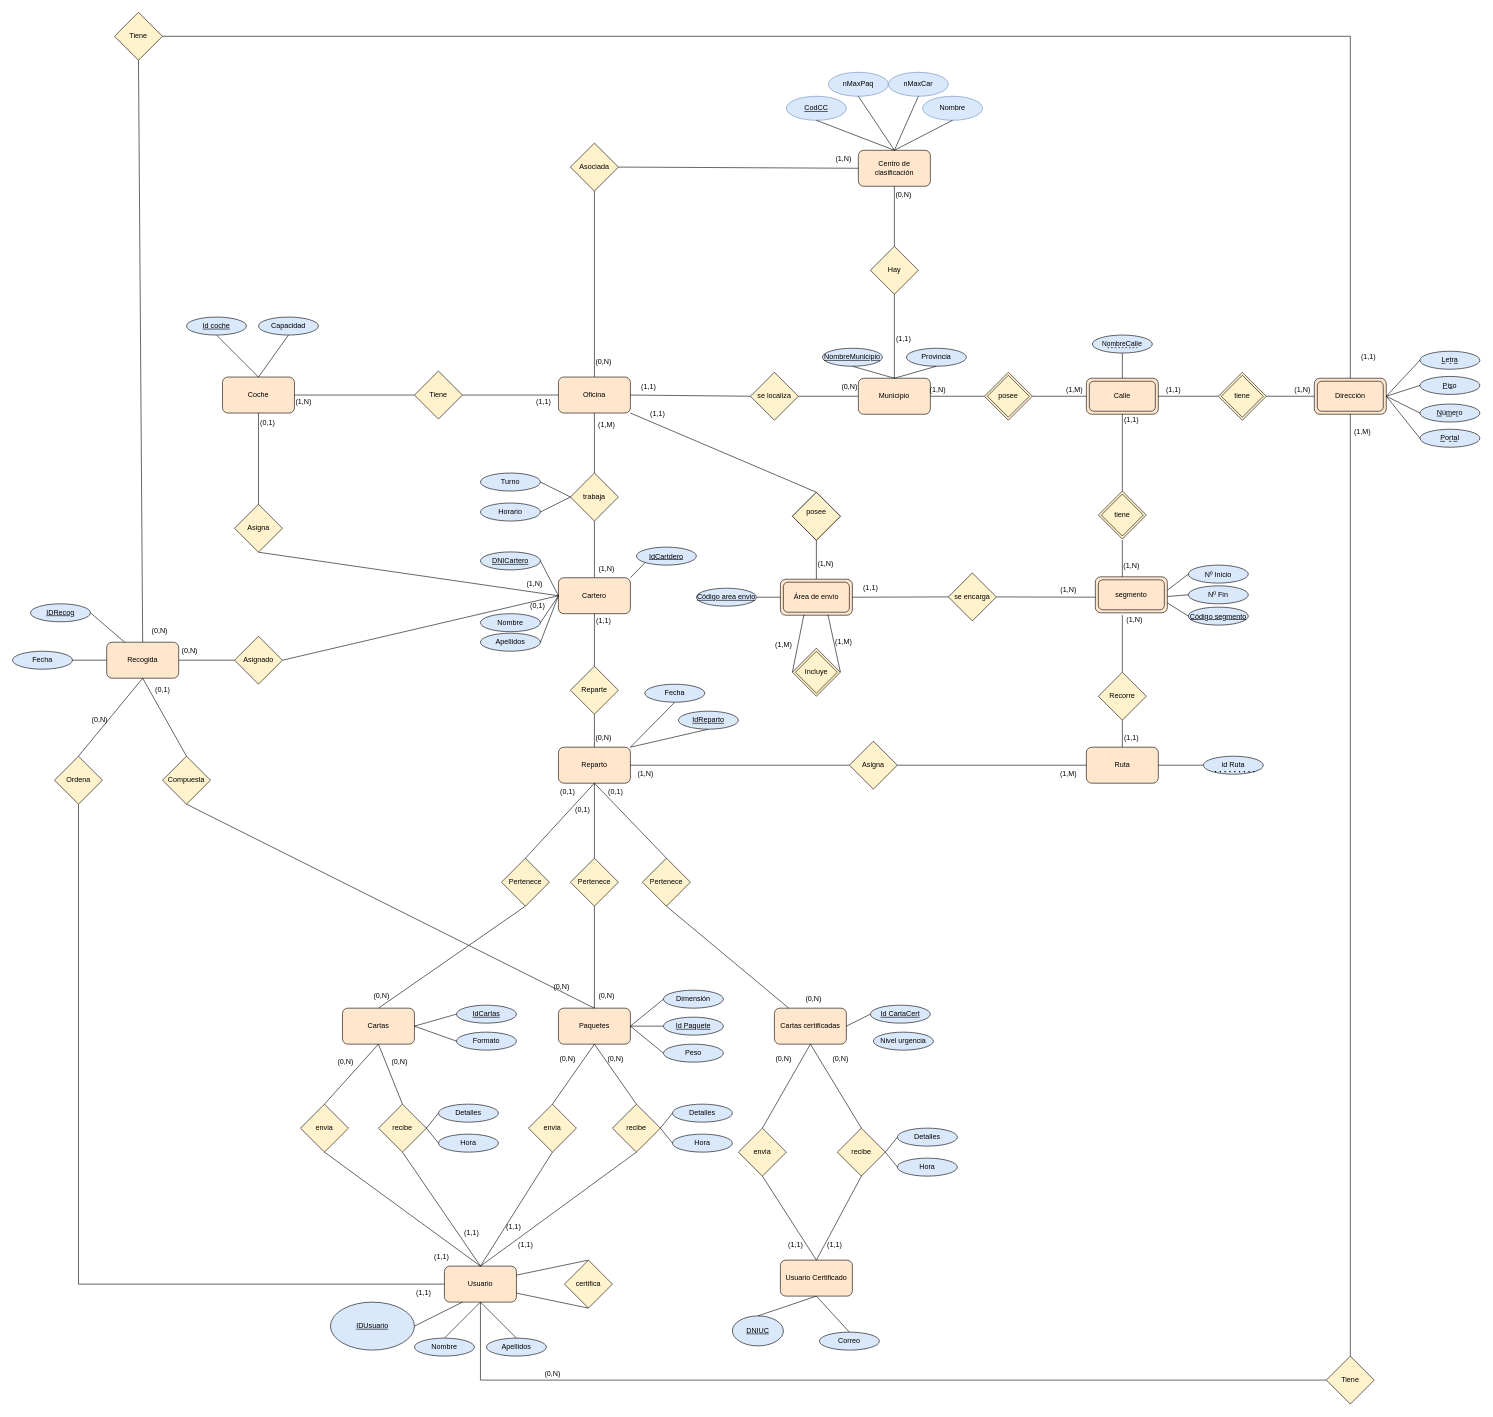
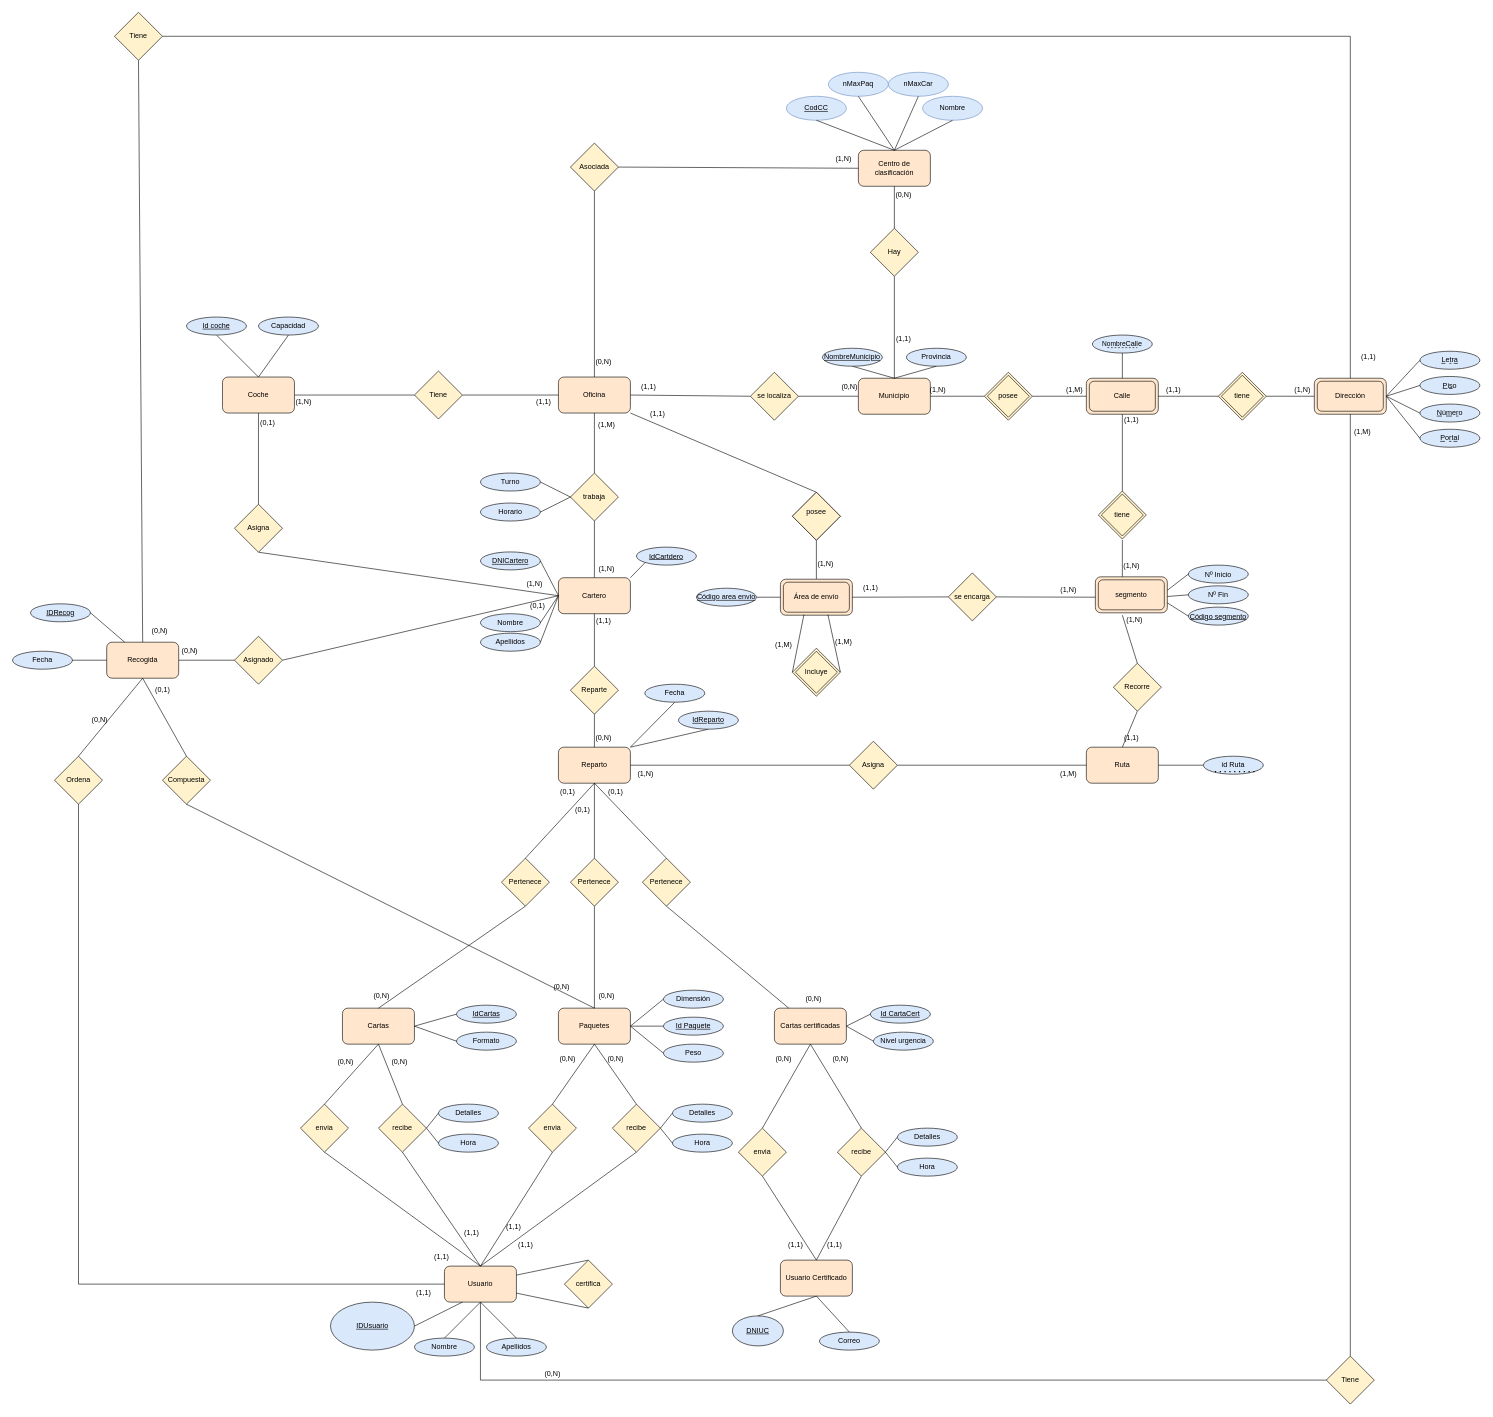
node "Hay": moved (894, 270) -> (894, 252)
node "Recorre": moved (1122, 696) -> (1137, 687)
edge "Cartas certificadas" -- "Nivel urgencia": added
